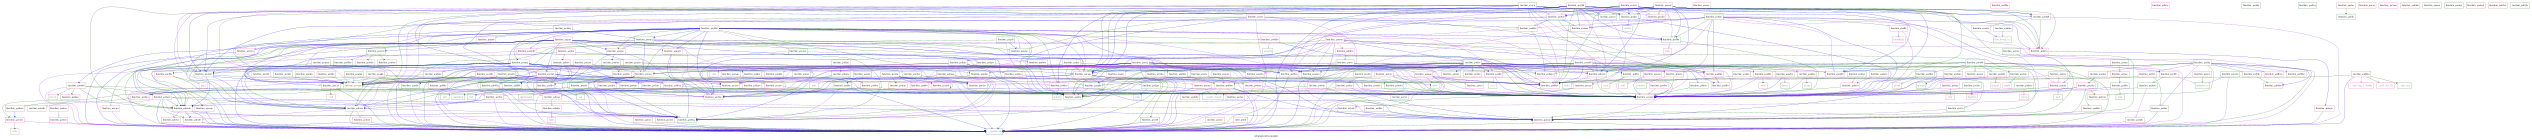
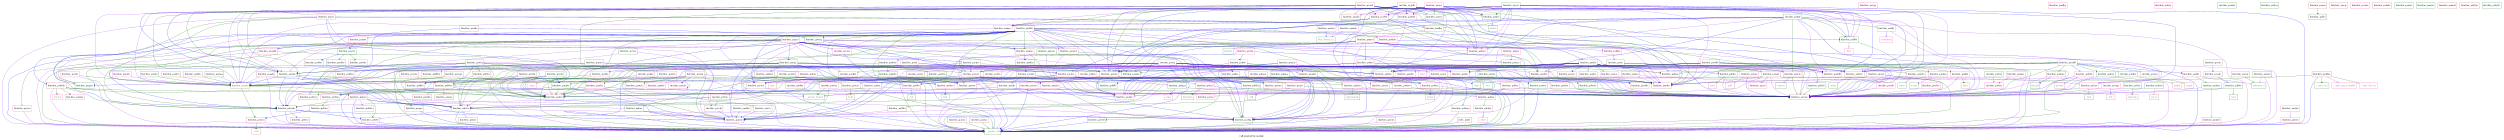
edge "function_40ece0" -> "function_410860": color darkgreen -> blue
edge "function_40d2ec" -> "function_40bae4": now "function_40d2ec" -> "function_40d270"
edge "function_4109a0" -> "close": now "function_4109a0" -> "function_4070a0"
edge "function_4112c0" -> "function_40a4d0": now "function_405718" -> "function_40a4d0"
edge "function_4070c0" -> "function_40c86c": added
node "function_40ccf0": removed
node "function_4103d0": added
